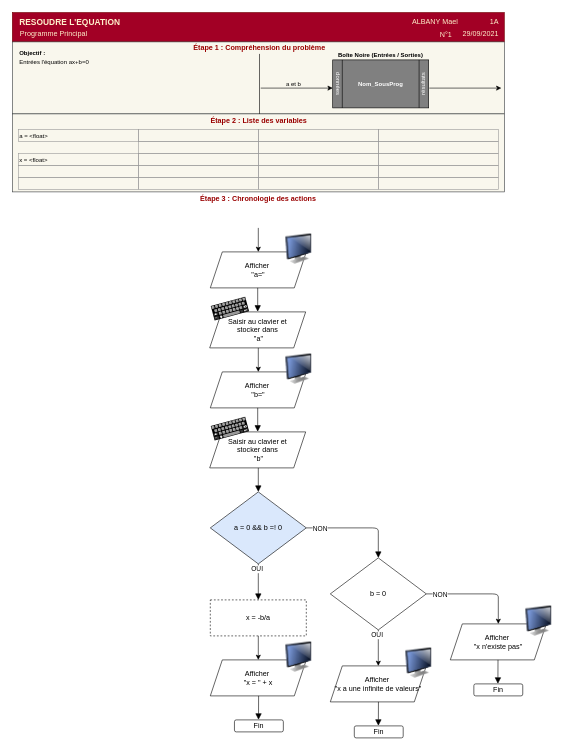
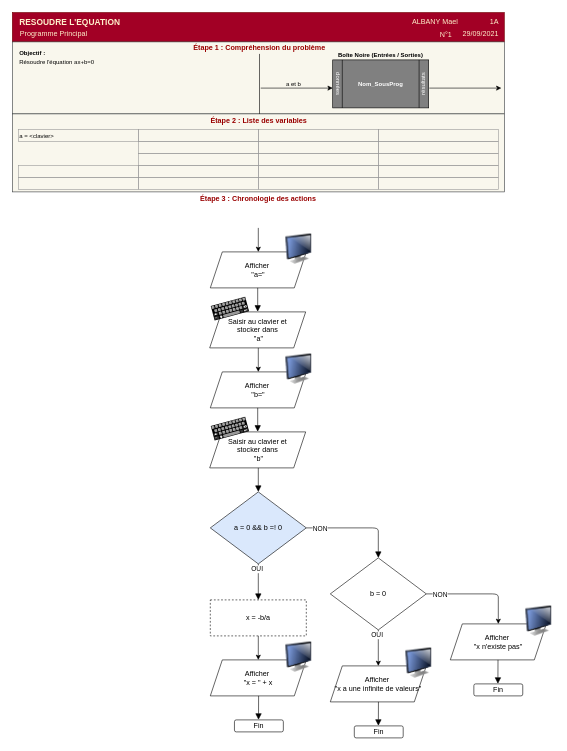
node "Entrées l'équation ax+b=0": label "Entrées l'équation ax+b=0" -> "Résoudre l'équation ax+b=0"
node "a = <float>": label "a = <float>" -> "a = <clavier>"
node "x = <float>": removed
